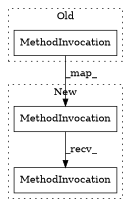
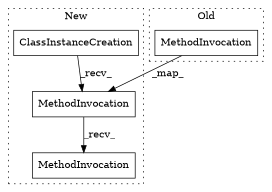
node "ClassInstanceCreation": added
